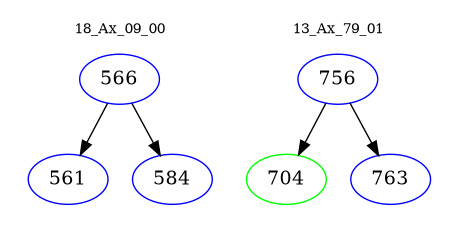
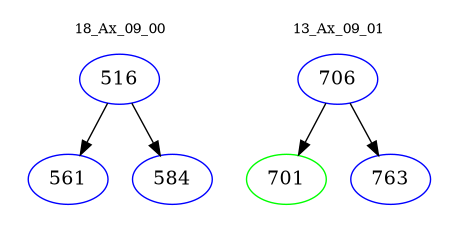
cluster "13_Ax_79_01": label "13_Ax_79_01" -> "13_Ax_09_01"
node "566": label "566" -> "516"
node "756": label "756" -> "706"
node "704": label "704" -> "701"
